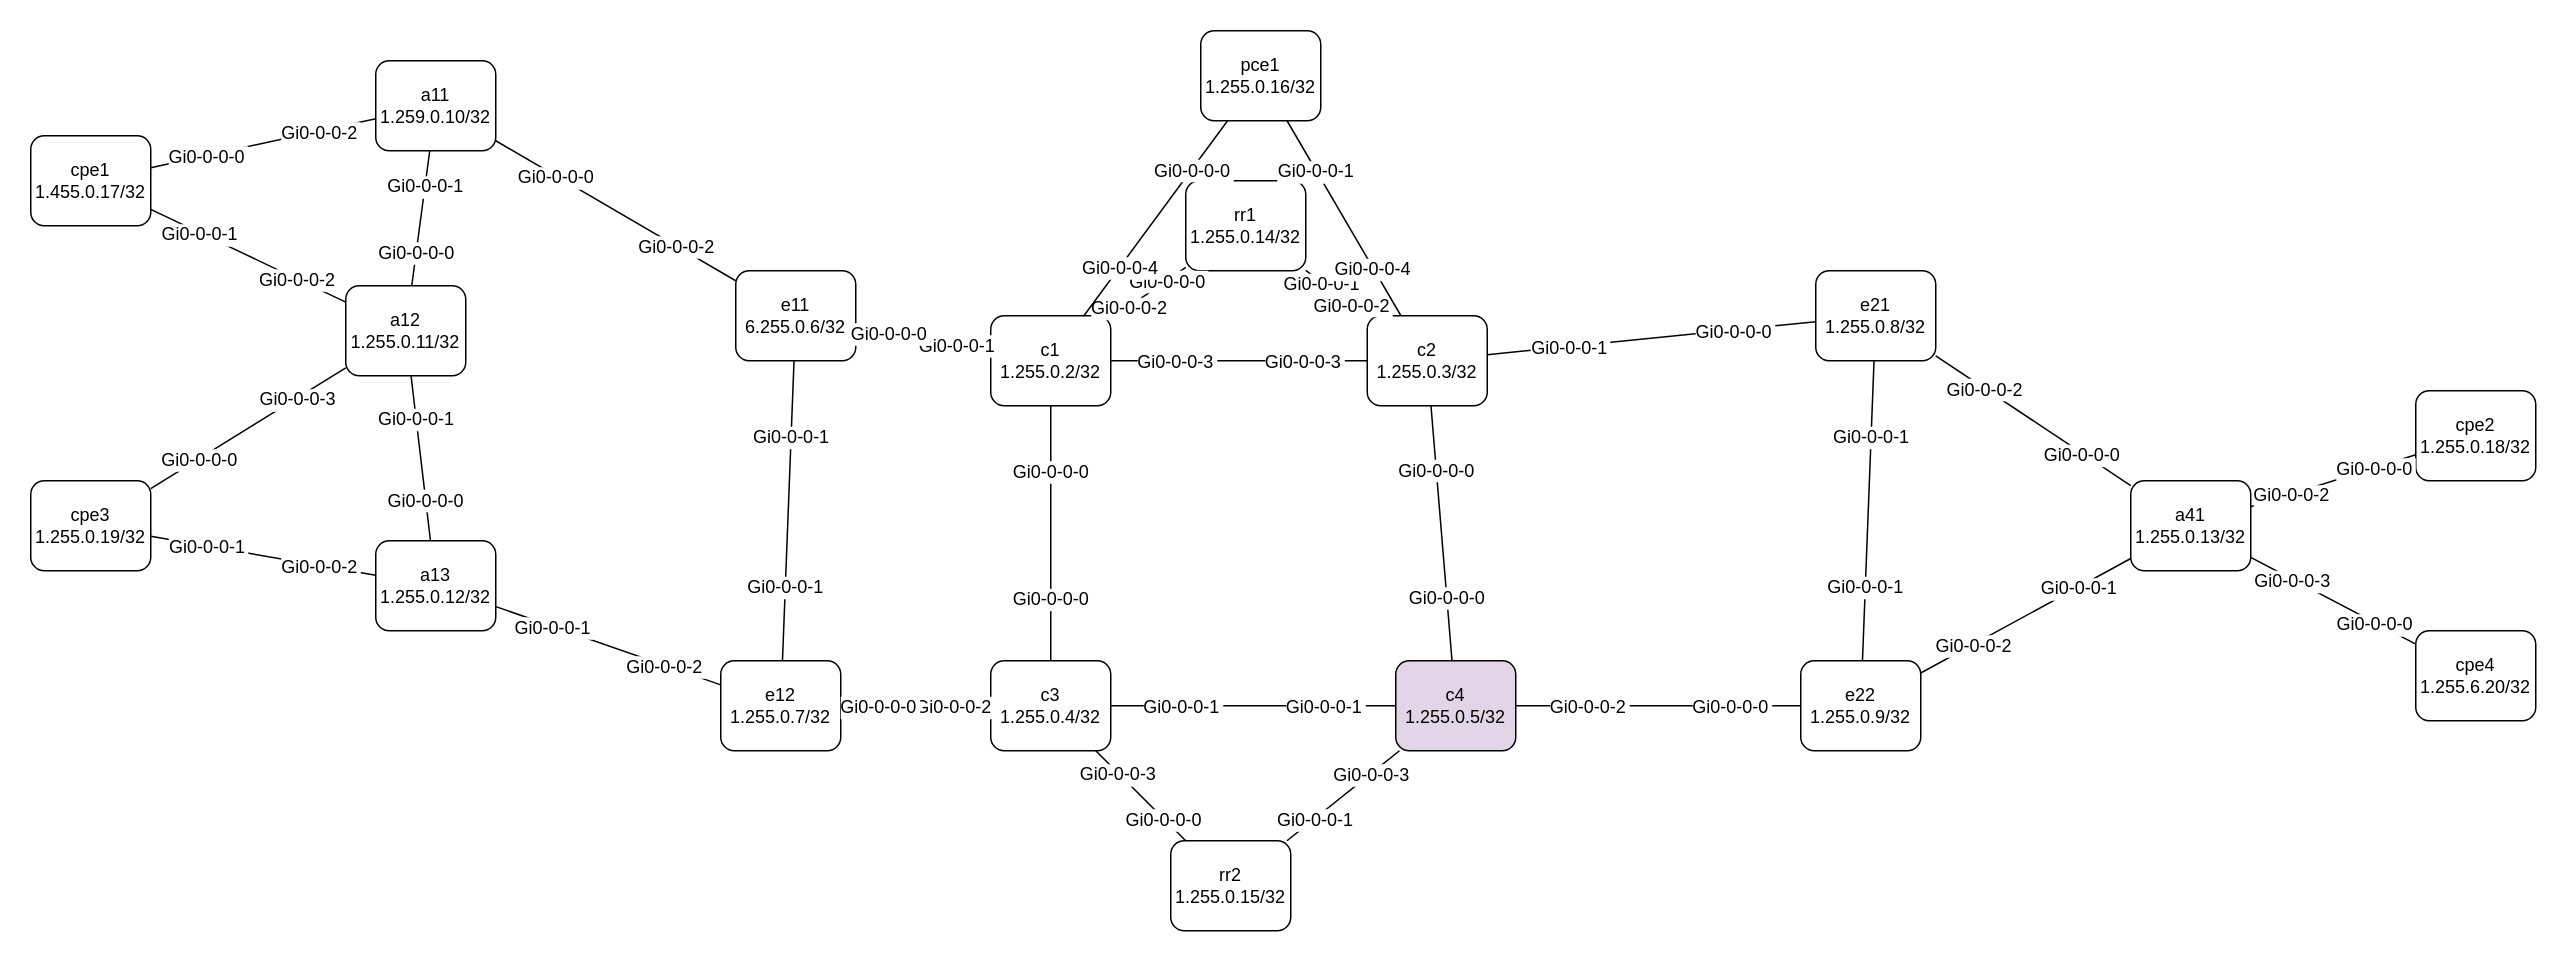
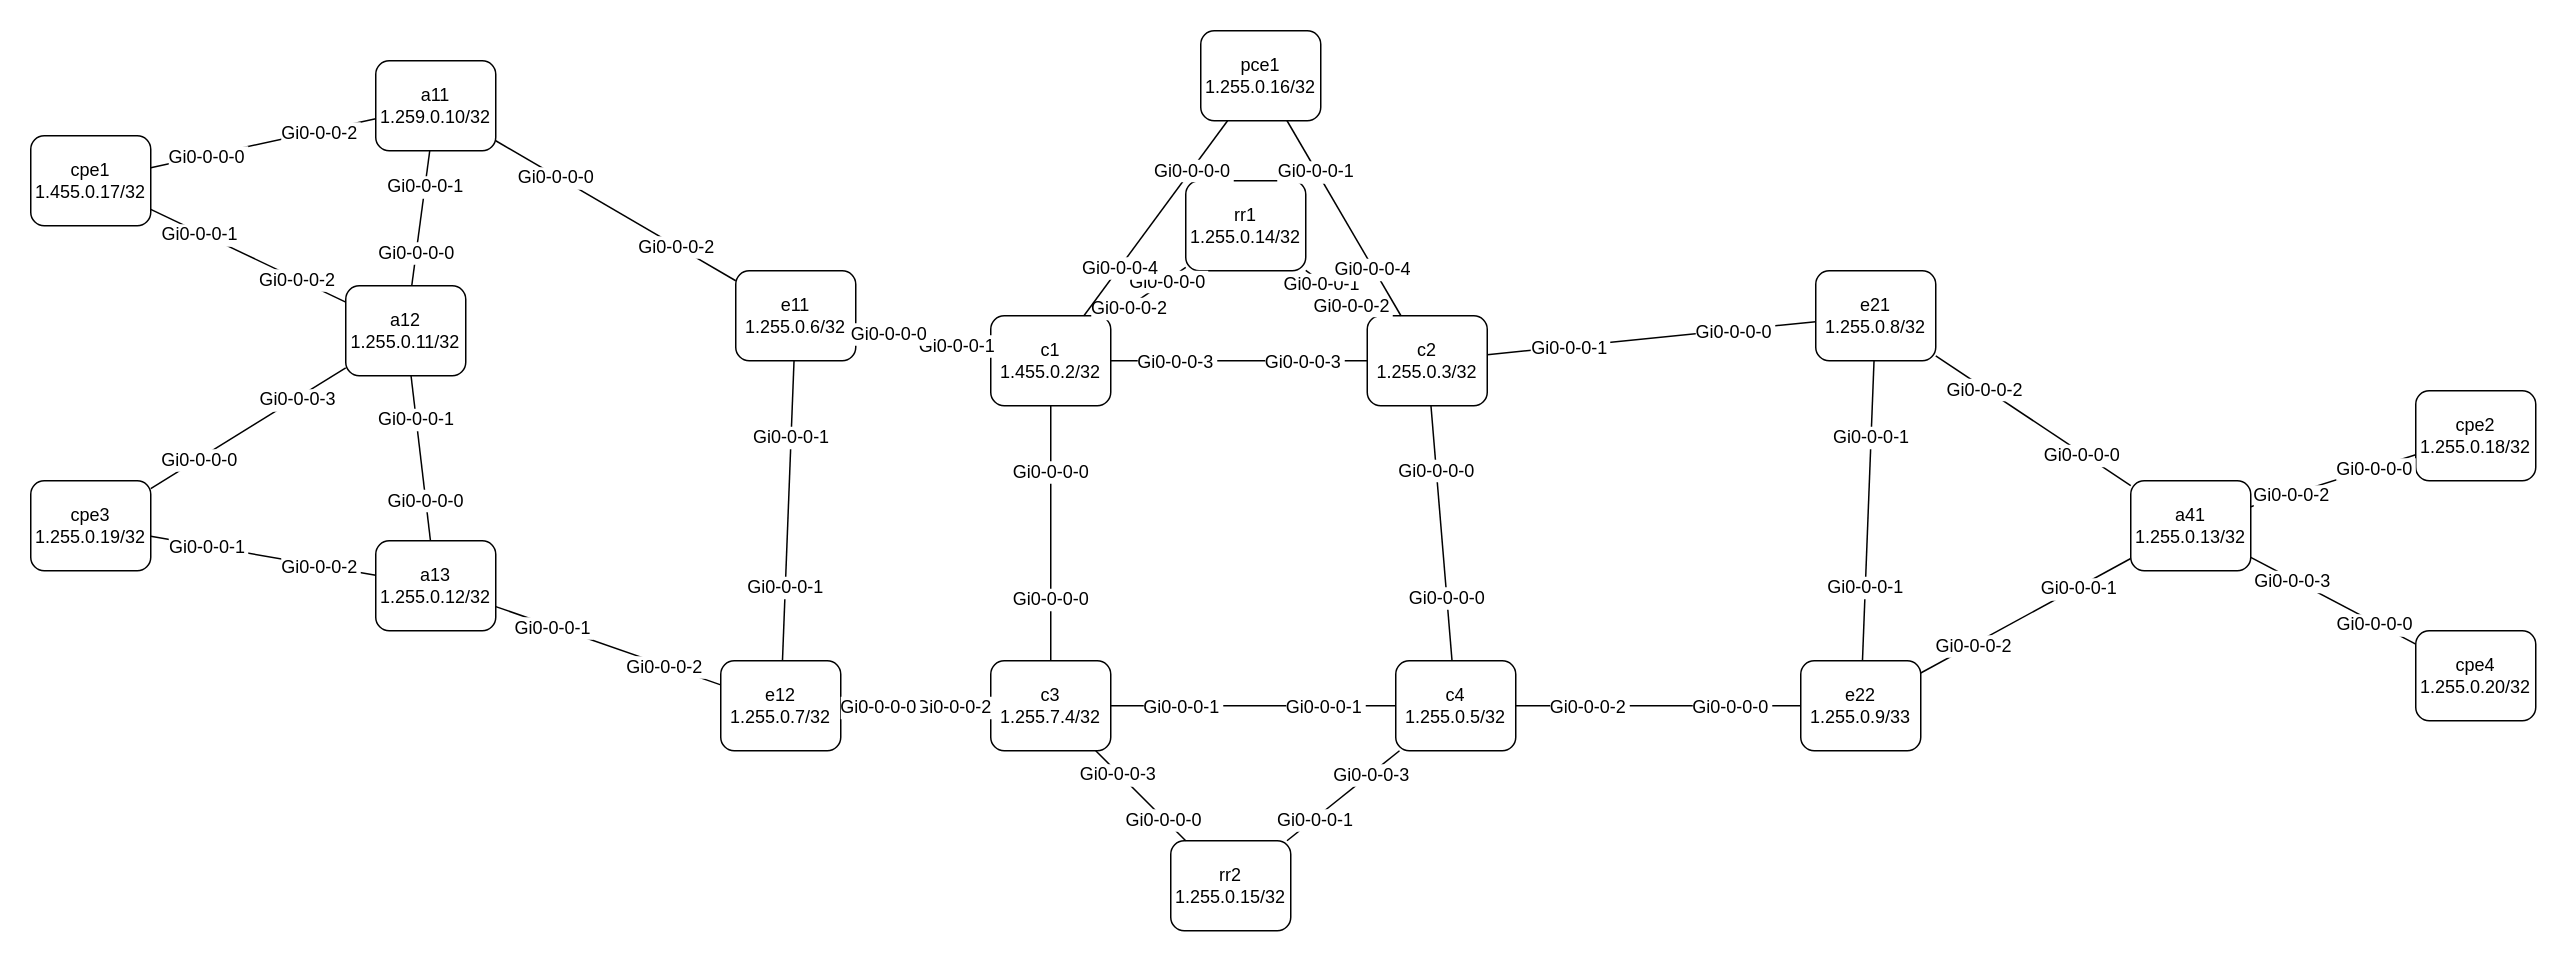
node "e11 6.255.0.6/32": label "e11 6.255.0.6/32" -> "e11 1.255.0.6/32"
node "c1 1.255.0.2/32": label "c1 1.255.0.2/32" -> "c1 1.455.0.2/32"
node "cpe4 1.255.6.20/32": label "cpe4 1.255.6.20/32" -> "cpe4 1.255.0.20/32"
node "c3 1.255.0.4/32": label "c3 1.255.0.4/32" -> "c3 1.255.7.4/32"
node "c4 1.255.0.5/32": fillcolor #e1d5e7 -> #ffffff
node "e22 1.255.0.9/32": label "e22 1.255.0.9/32" -> "e22 1.255.0.9/33"
